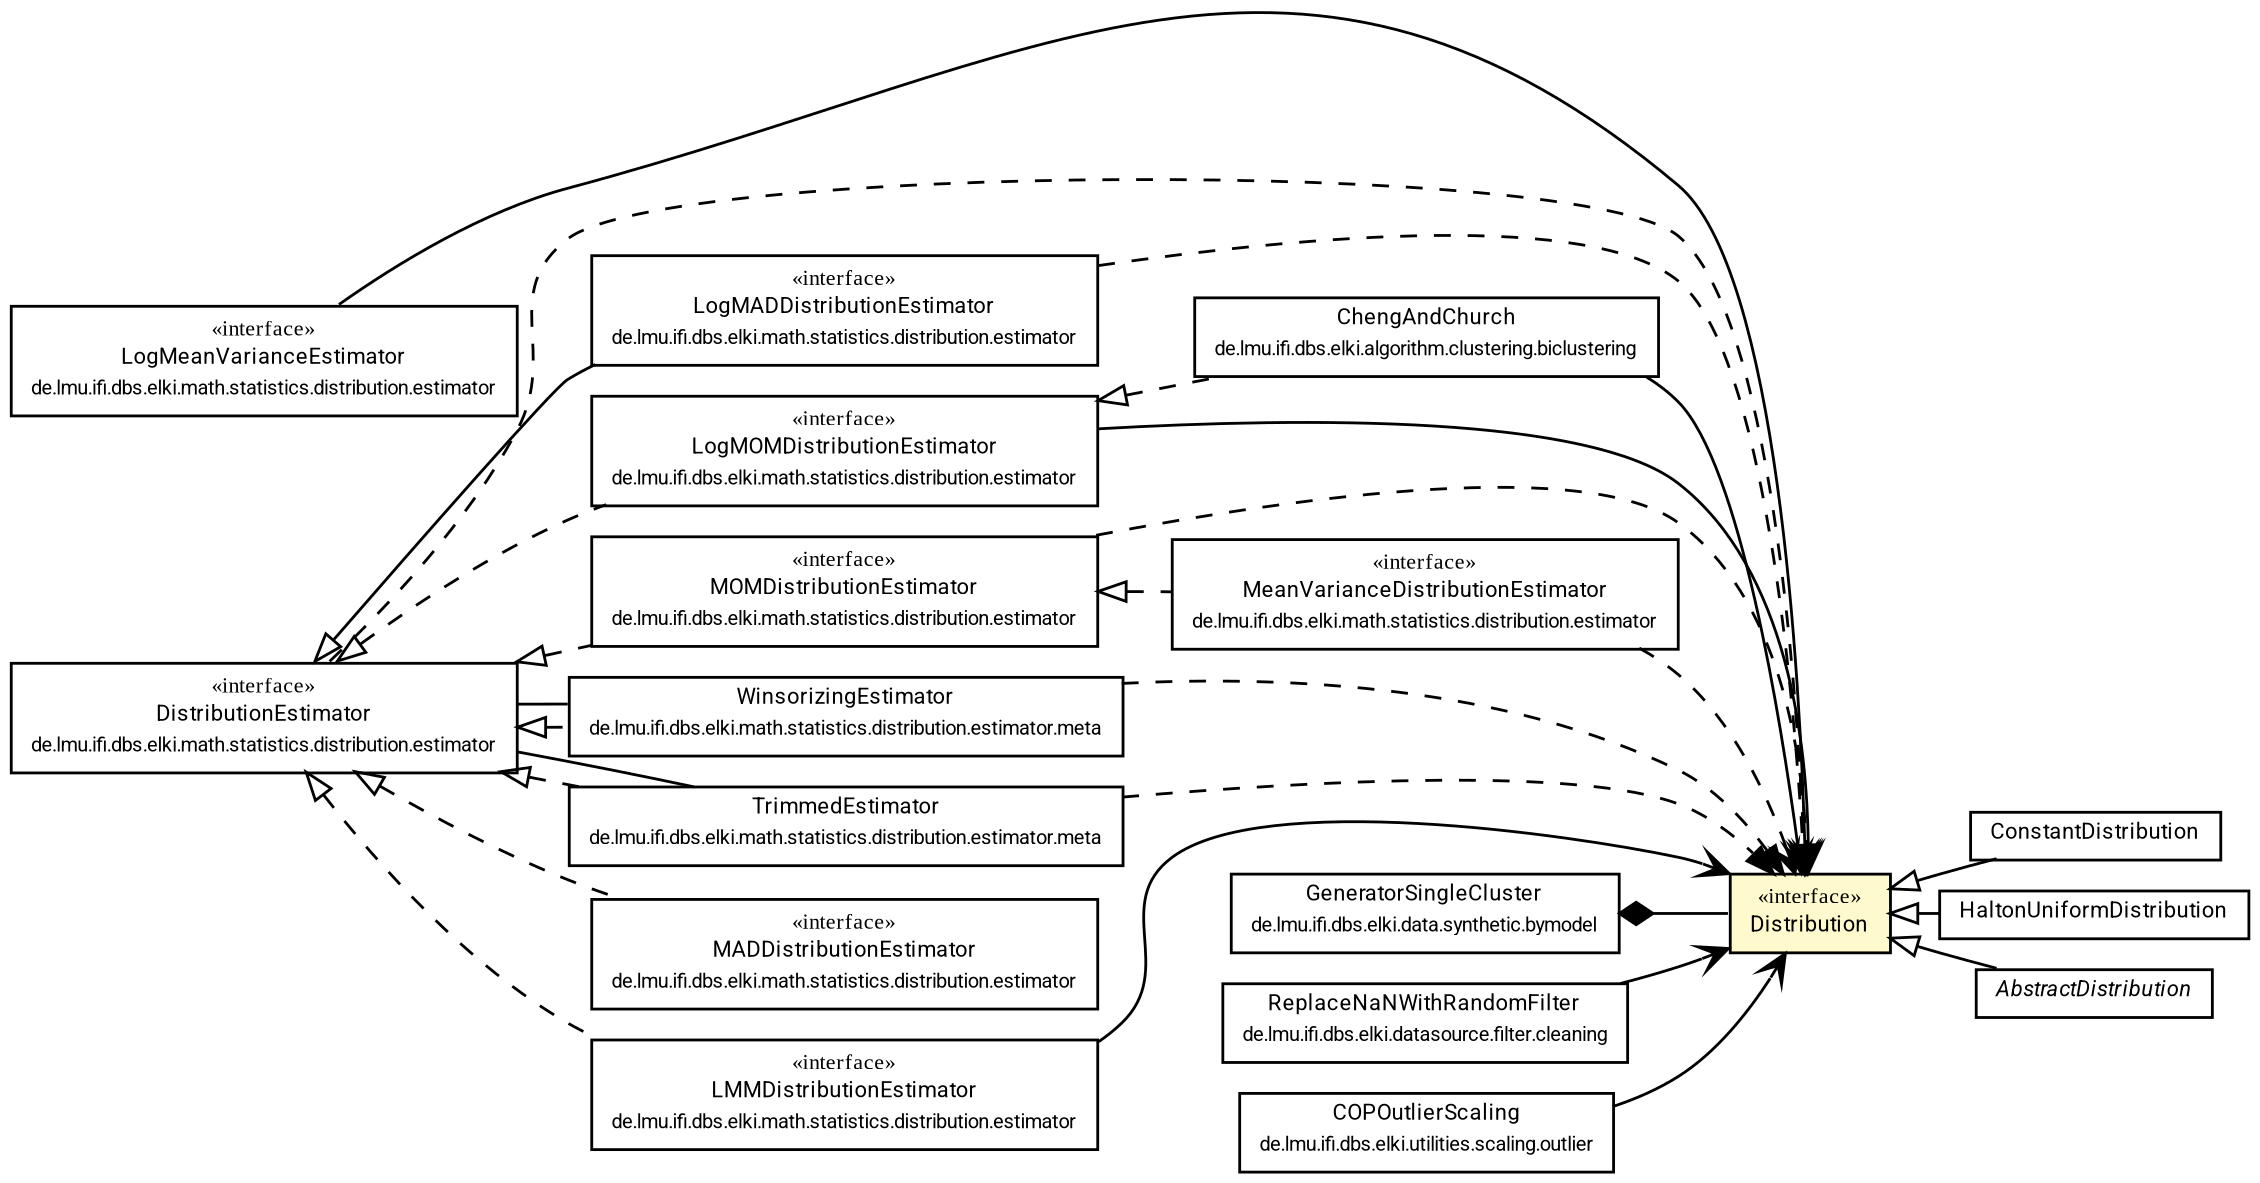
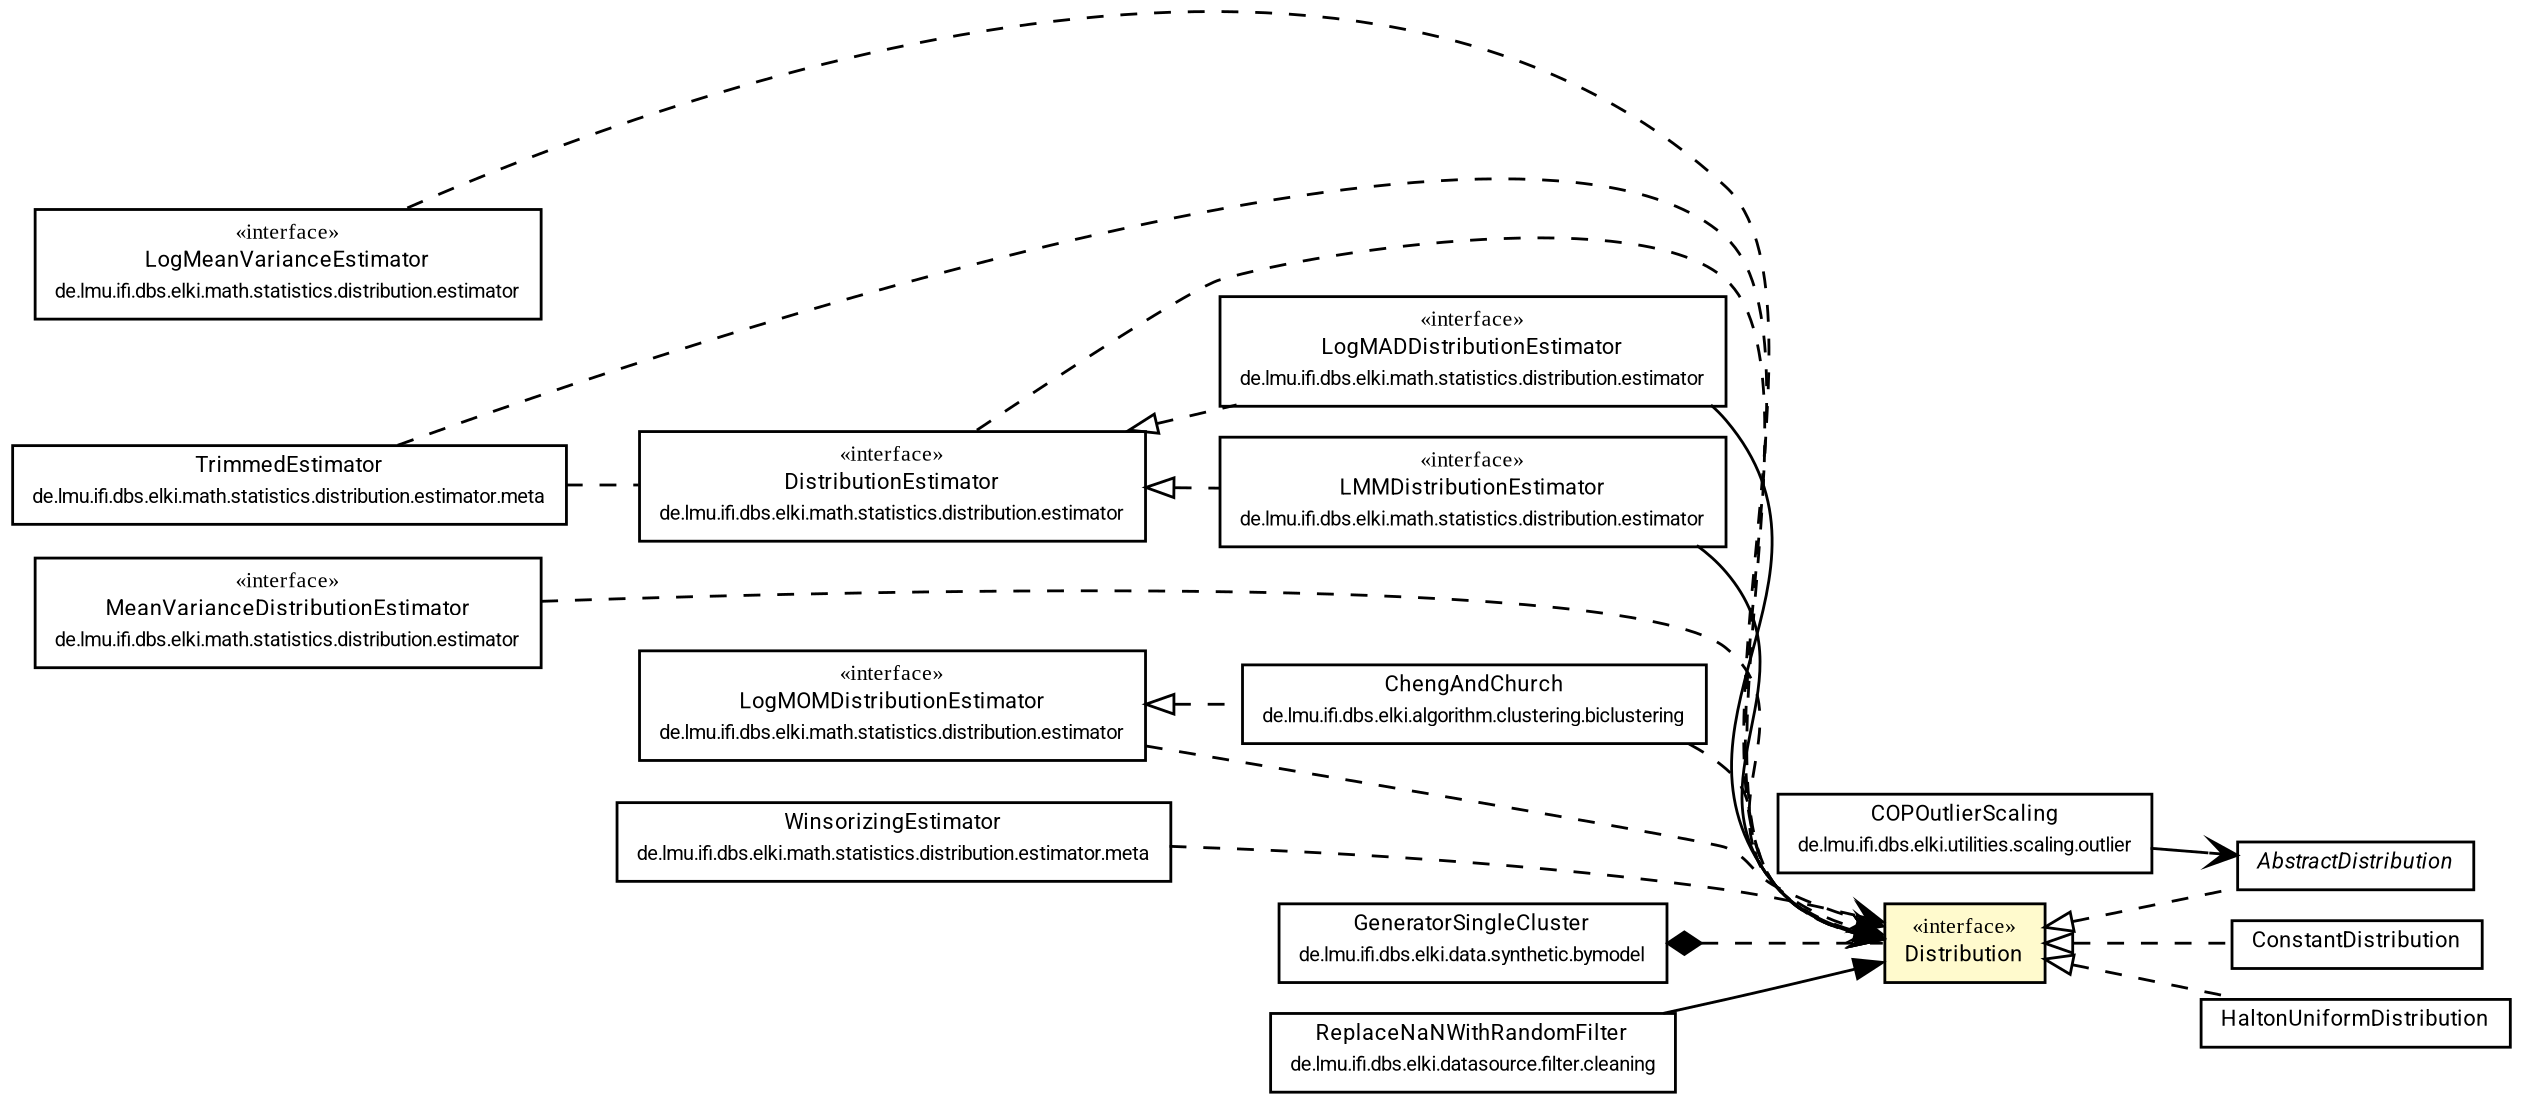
edge "LogMeanVarianceEstimator" -> "Distribution": style solid -> dashed
edge "DistributionEstimator" -> "Distribution": arrowhead normal -> open
edge "LogMADDistributionEstimator" -> "Distribution": style dashed -> solid
edge "LogMOMDistributionEstimator" -> "Distribution": style solid -> dashed
edge "ChengAndChurch" -> "Distribution": style solid -> dashed
edge "LogMADDistributionEstimator" -> "DistributionEstimator": style solid -> dashed
edge "LogMOMDistributionEstimator" -> "DistributionEstimator": removed
node "MOMDistributionEstimator": removed
edge "WinsorizingEstimator" -> "Distribution": arrowhead normal -> open
edge "DistributionEstimator" -- "WinsorizingEstimator": removed
edge "WinsorizingEstimator" -> "DistributionEstimator": removed
edge "MeanVarianceDistributionEstimator" -> "Distribution": arrowhead open -> normal
edge "DistributionEstimator" -- "TrimmedEstimator": style solid -> dashed
edge "TrimmedEstimator" -> "Distribution": arrowhead normal -> open
edge "TrimmedEstimator" -> "DistributionEstimator": removed
edge "ConstantDistribution" -> "Distribution": style solid -> dashed
edge "Distribution" -> "GeneratorSingleCluster": style solid -> dashed
edge "HaltonUniformDistribution" -> "Distribution": style solid -> dashed
node "MADDistributionEstimator": removed
edge "AbstractDistribution" -> "Distribution": style solid -> dashed
edge "ReplaceNaNWithRandomFilter" -> "Distribution": arrowhead open -> normal
edge "COPOutlierScaling" -> "Distribution": now "COPOutlierScaling" -> "AbstractDistribution"
